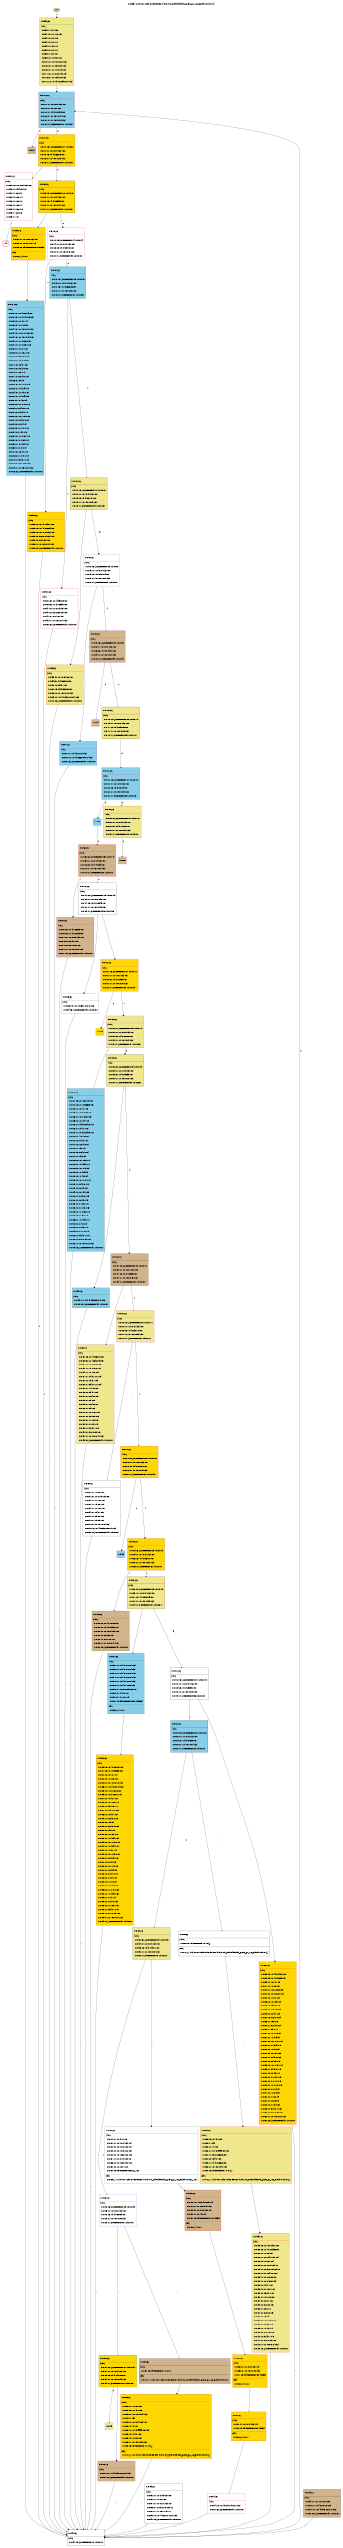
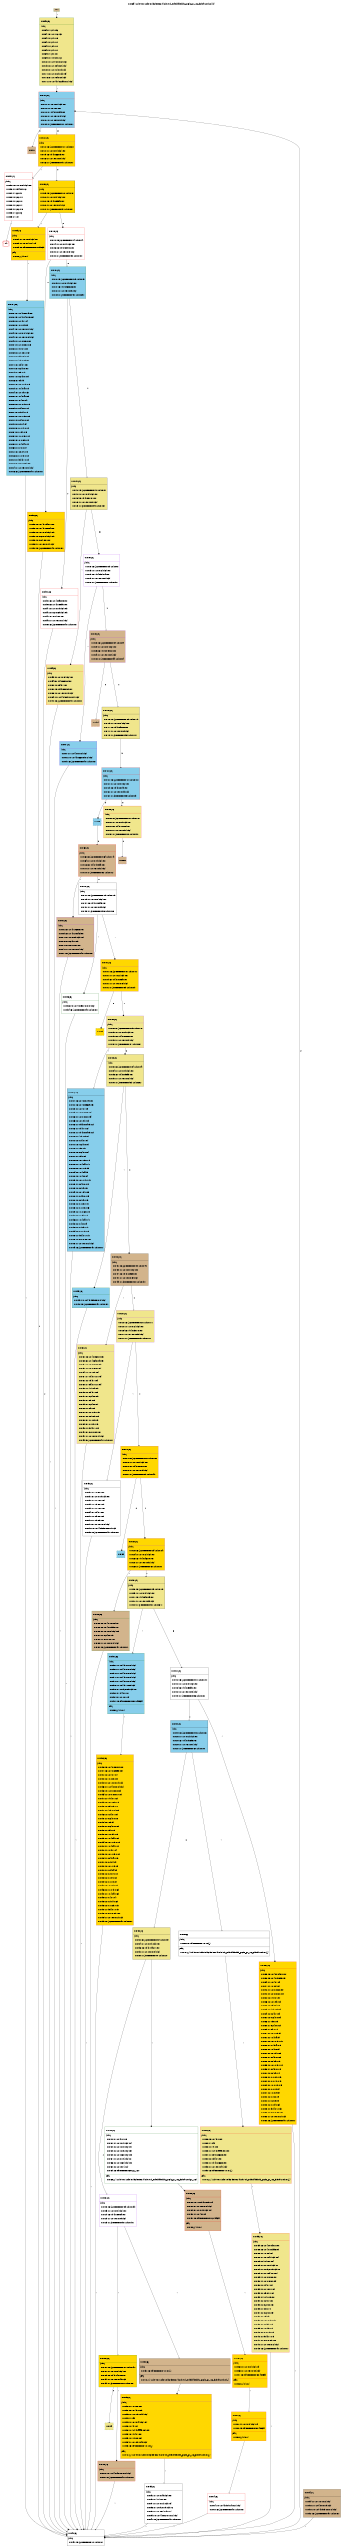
edge "0x401dac [44]" -> "0x401f97 [5]": now "0x401dac [44]" -> "0x401dd8 [36]"
